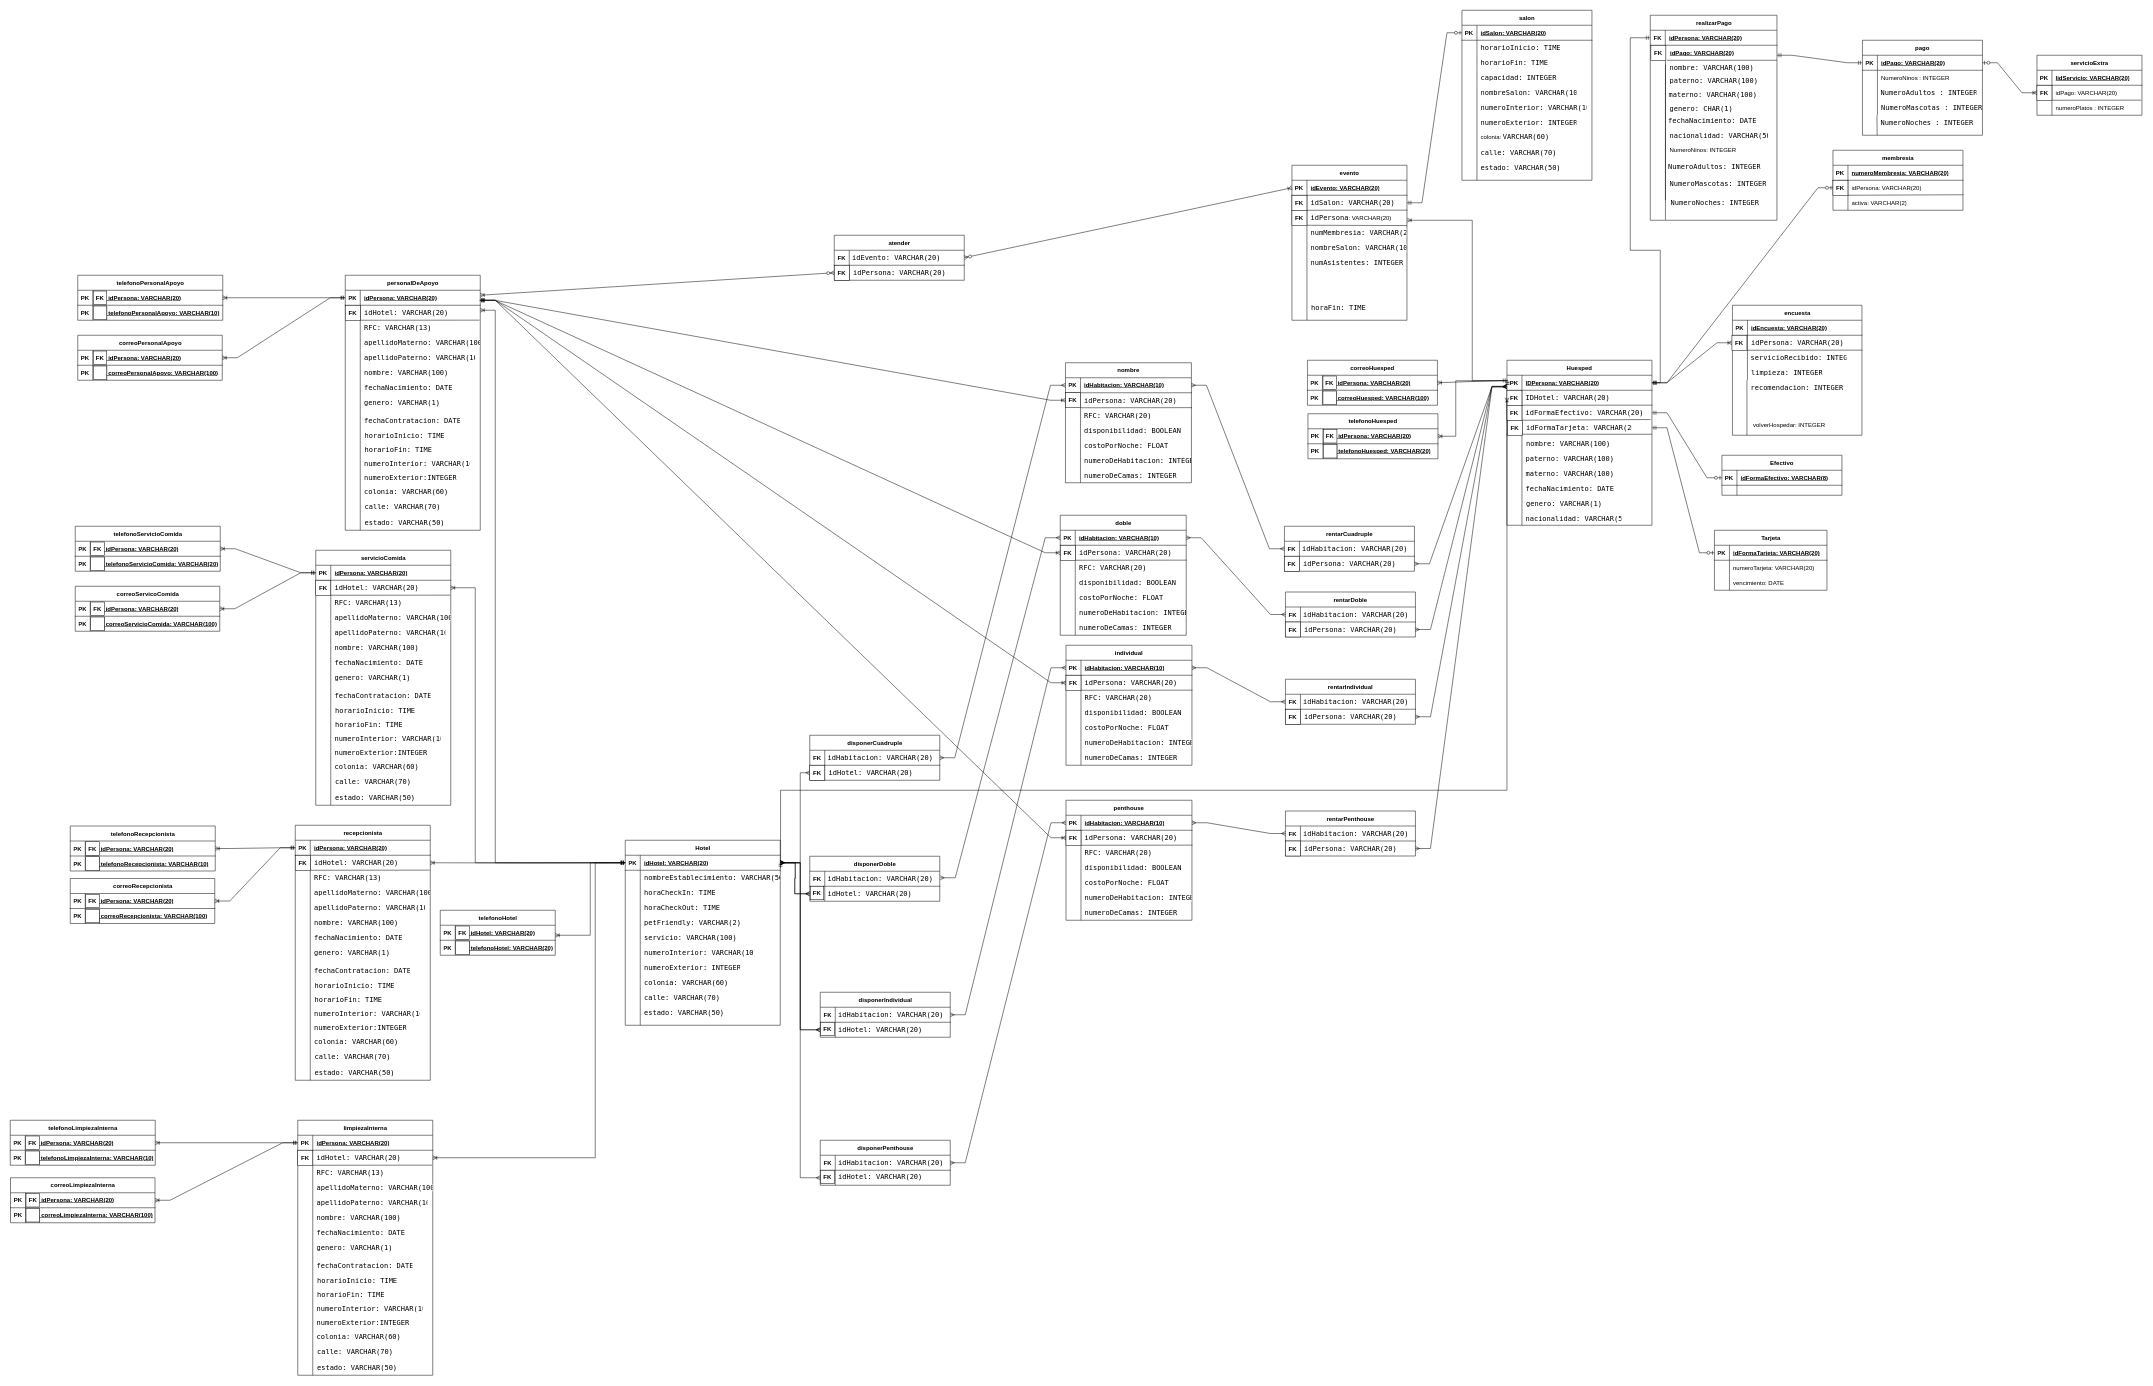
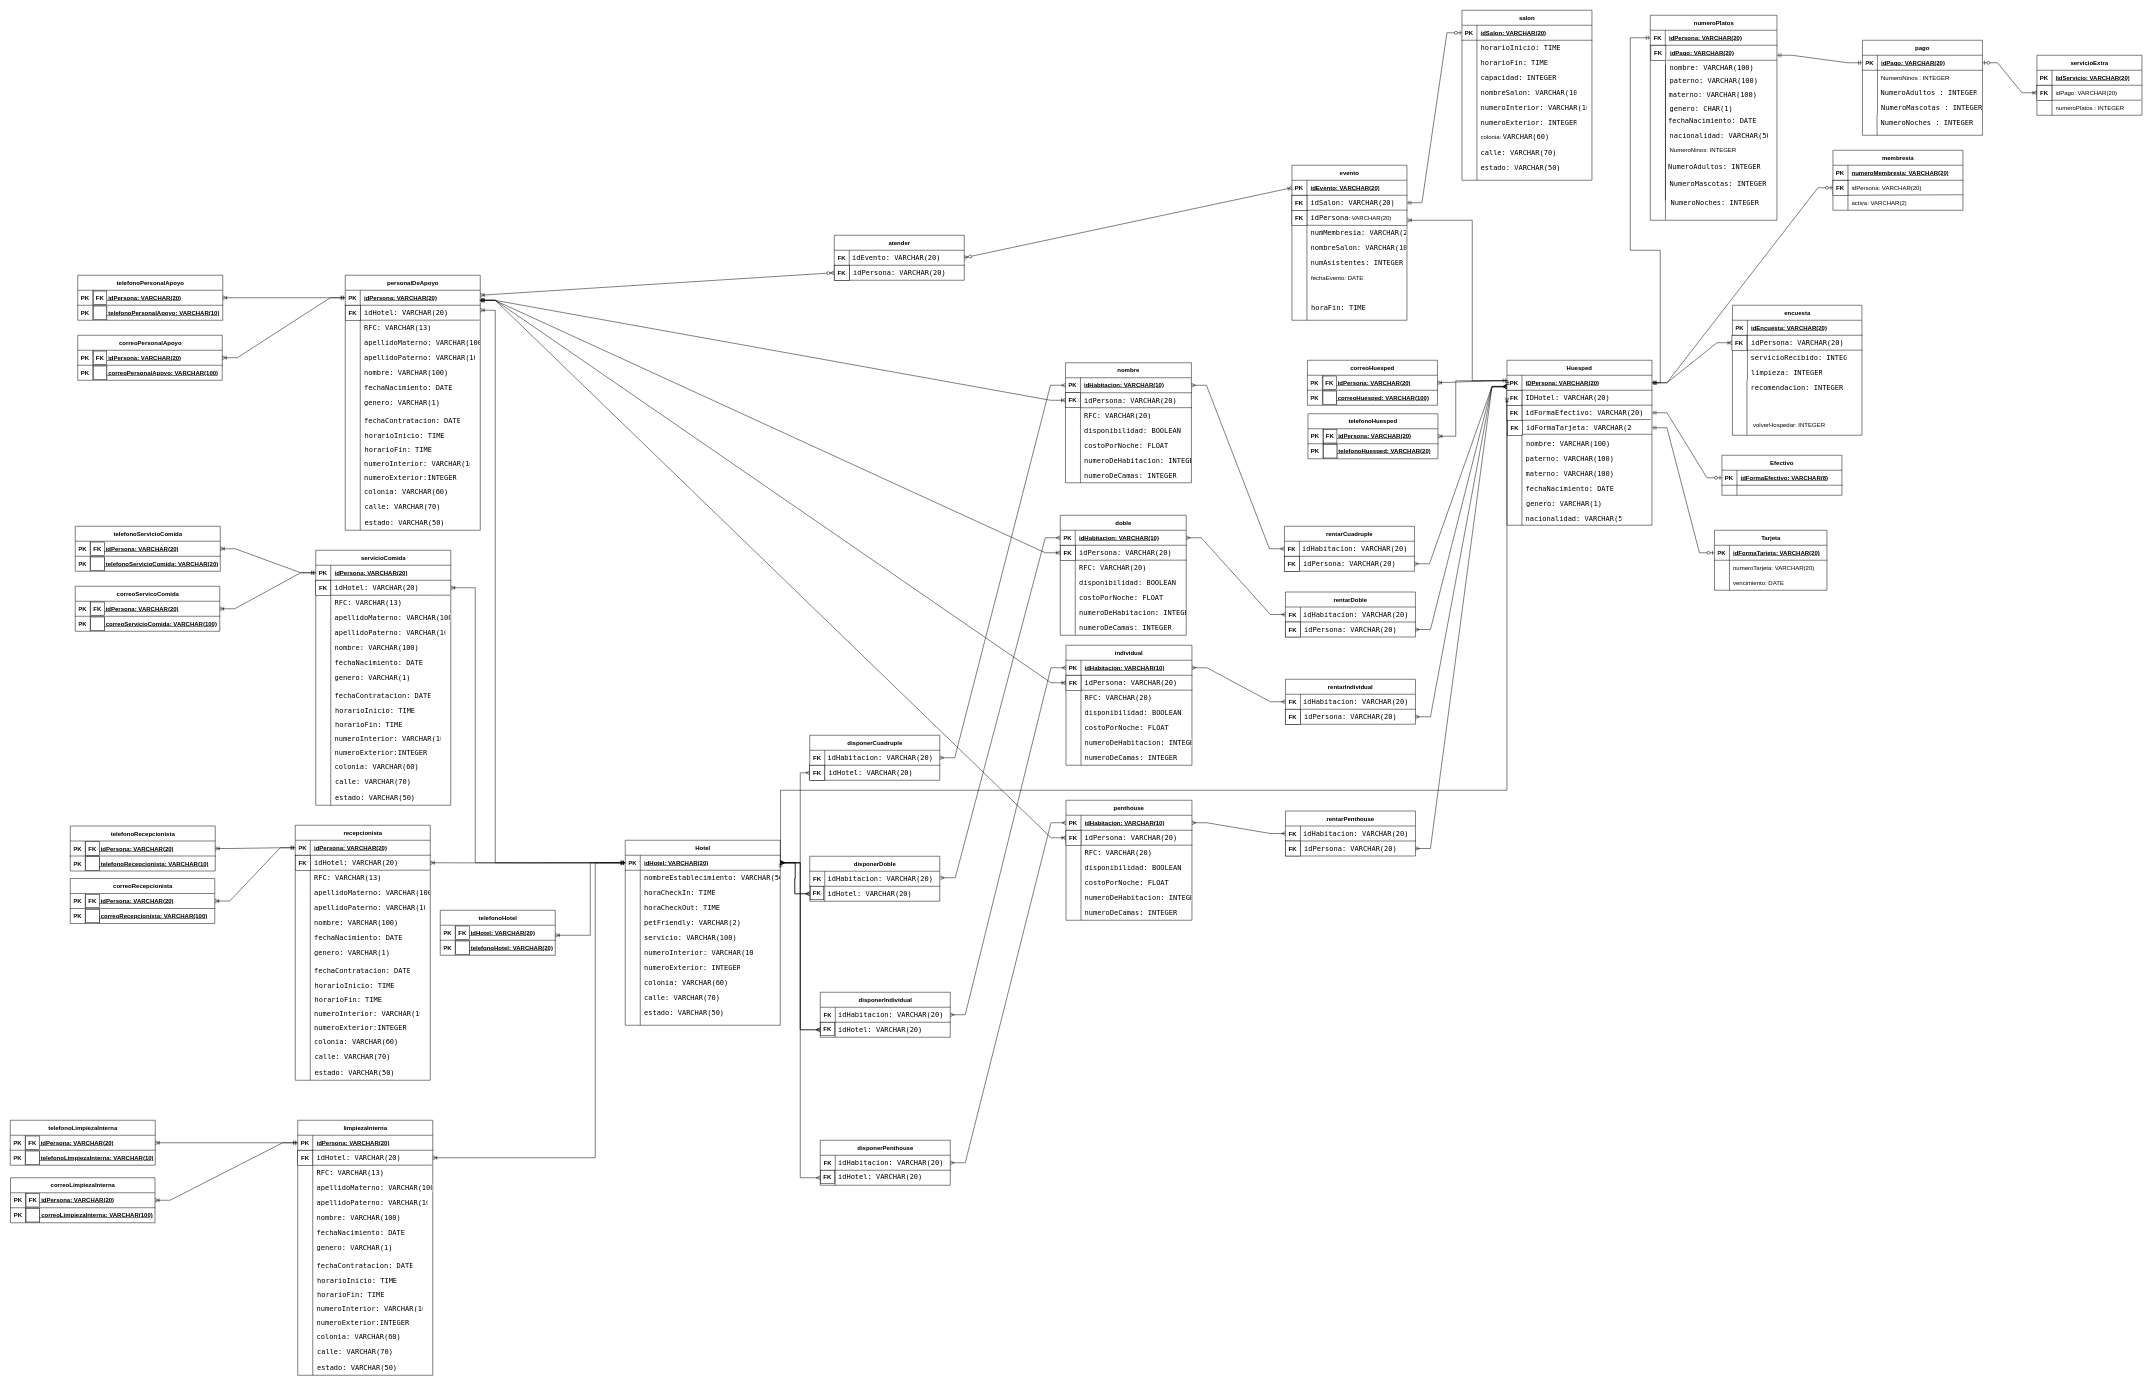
node "realizarPago": label "realizarPago" -> "numeroPlatos"
node "fechaEvento: DATE": added
